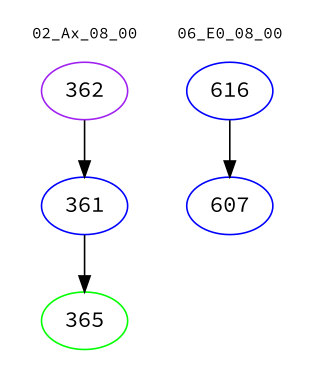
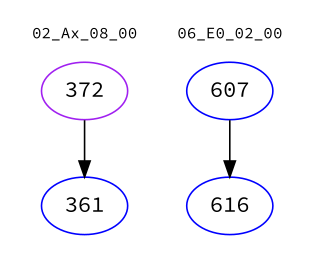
cluster "06_E0_08_00": label "06_E0_08_00" -> "06_E0_02_00"
node "362": label "362" -> "372"
edge "616" -> "607": reversed
node "365": removed
